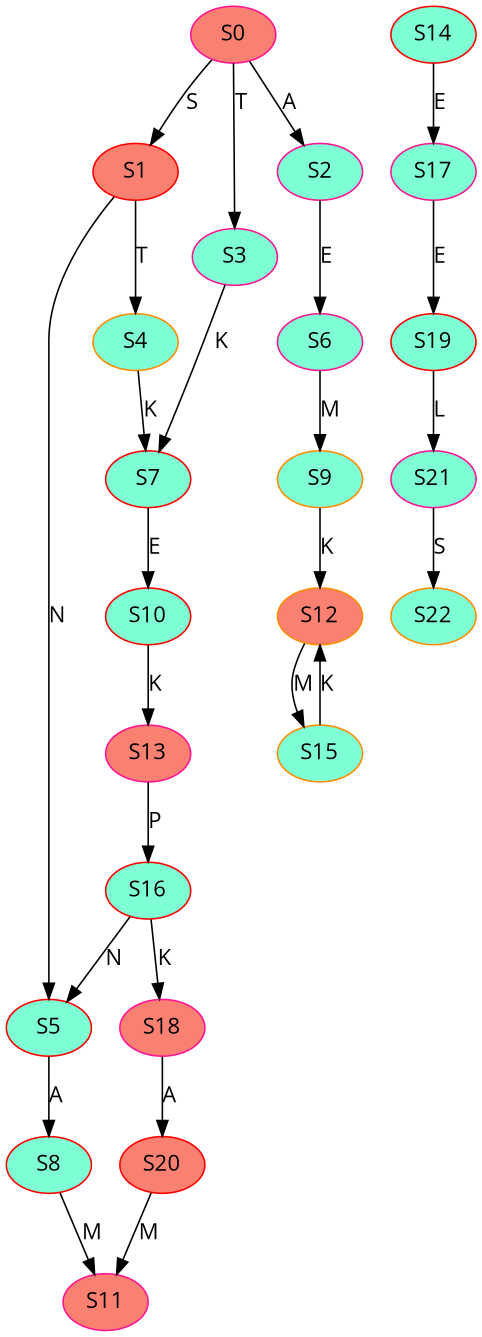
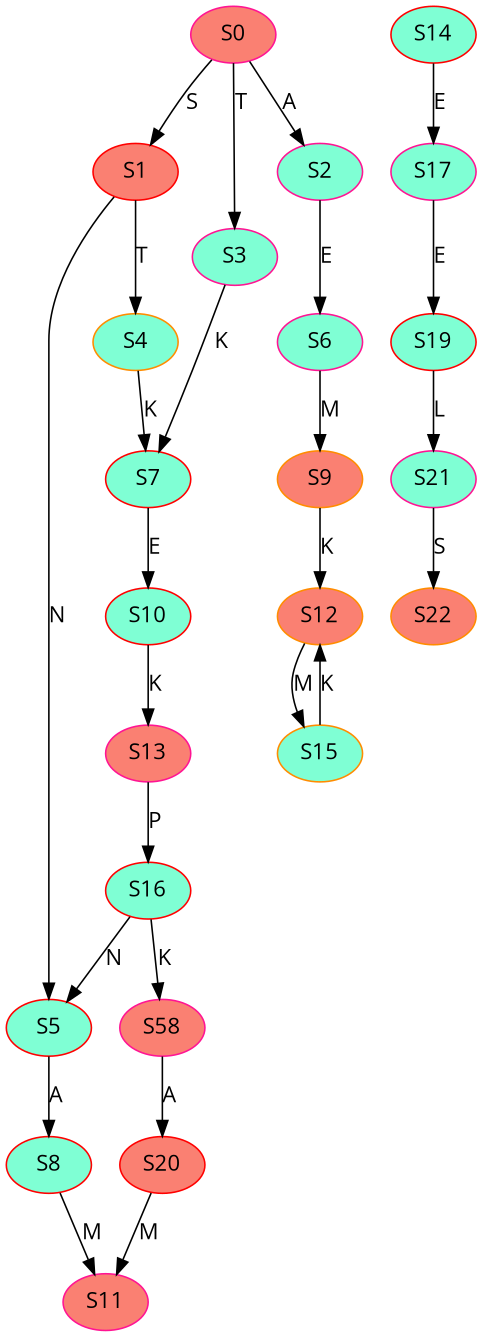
node "S9": fillcolor aquamarine -> salmon
node "S22": fillcolor aquamarine -> salmon
node "S18": label "S18" -> "S58"
